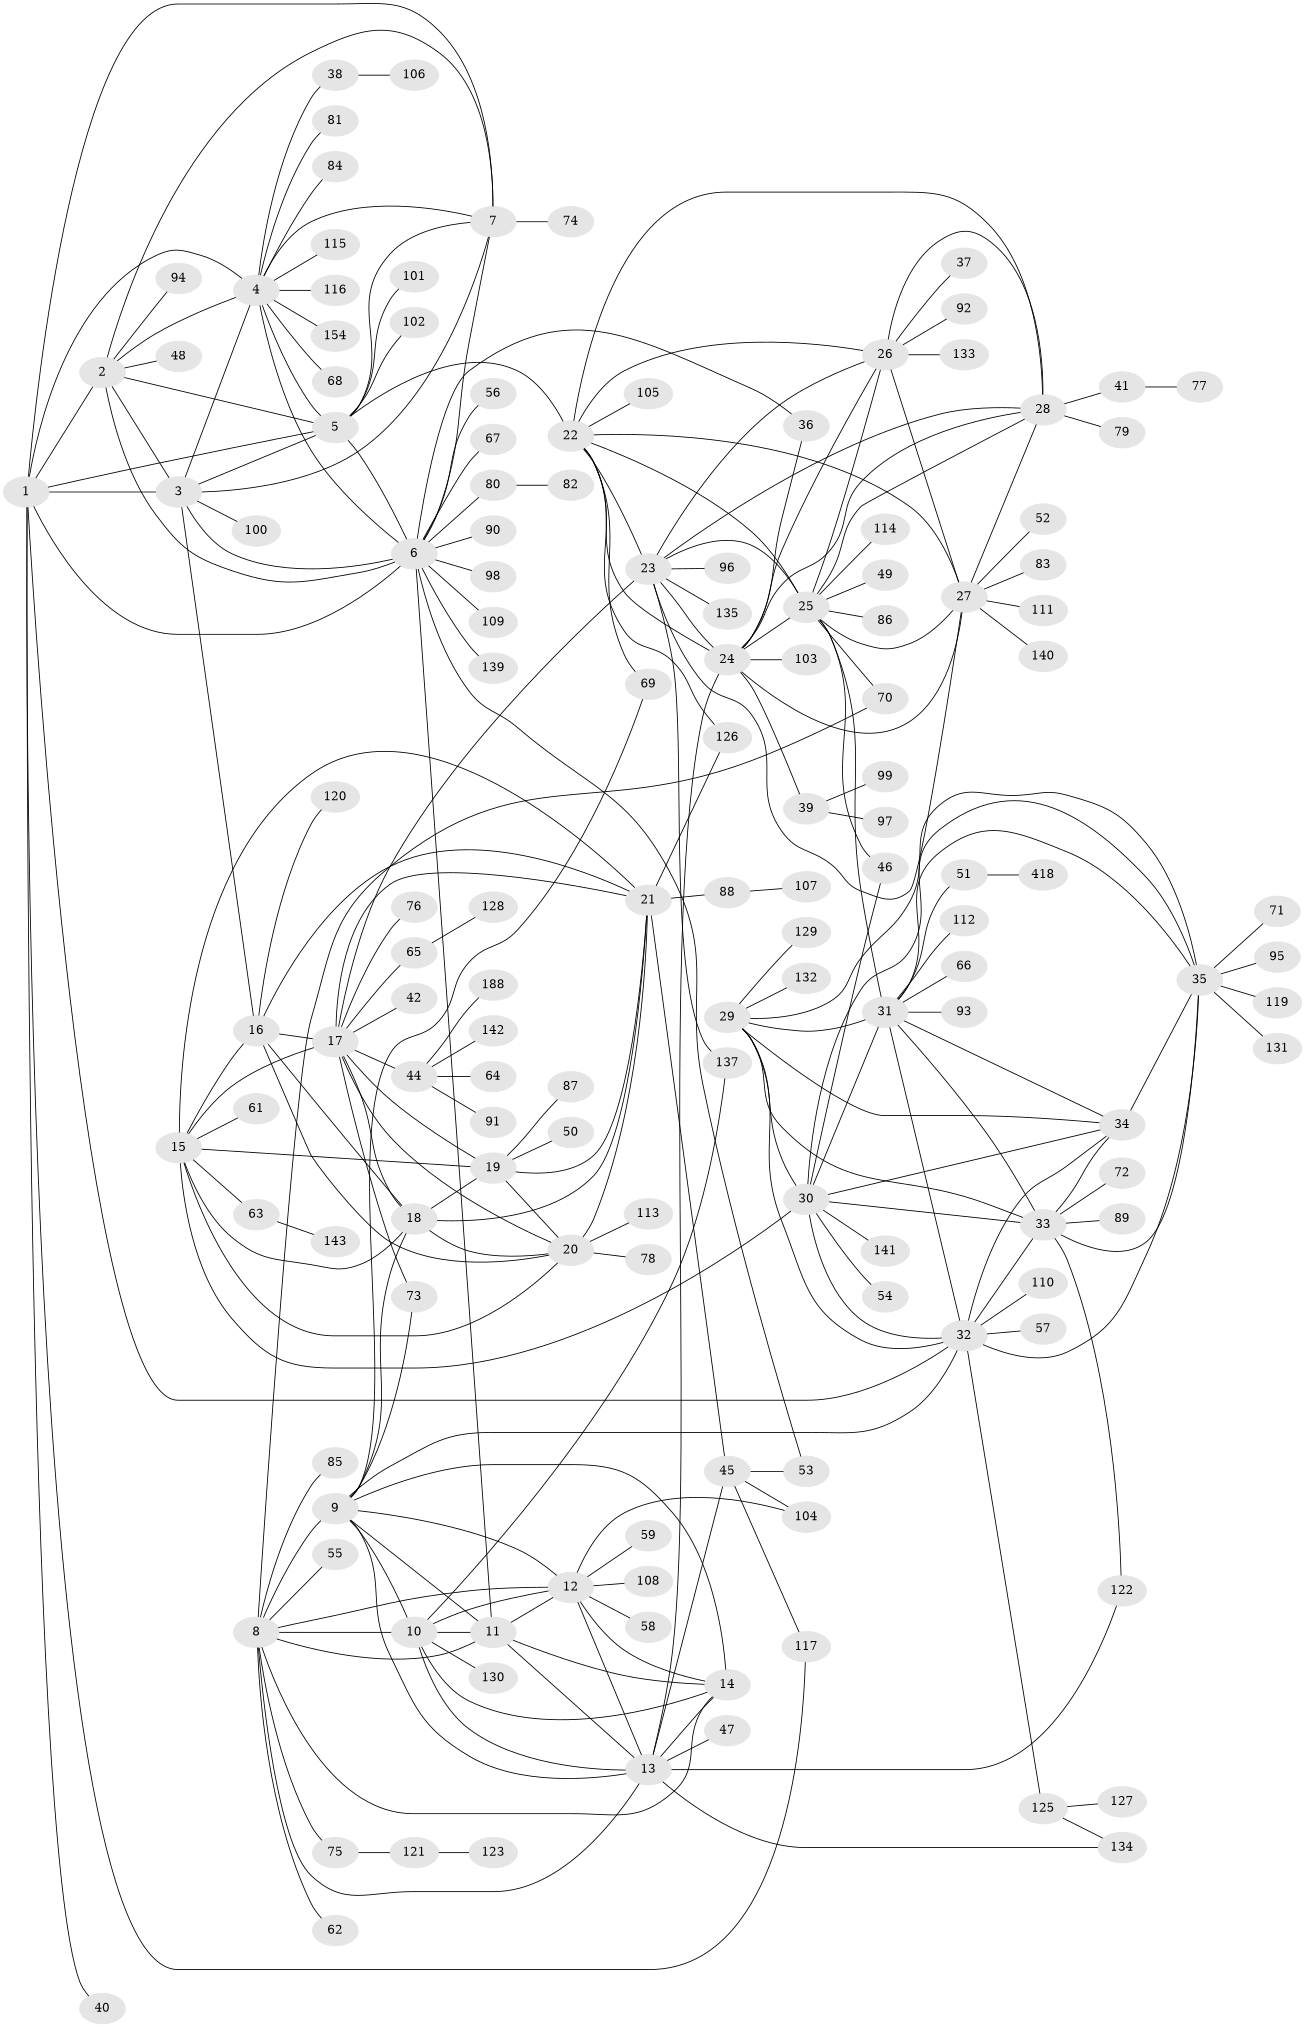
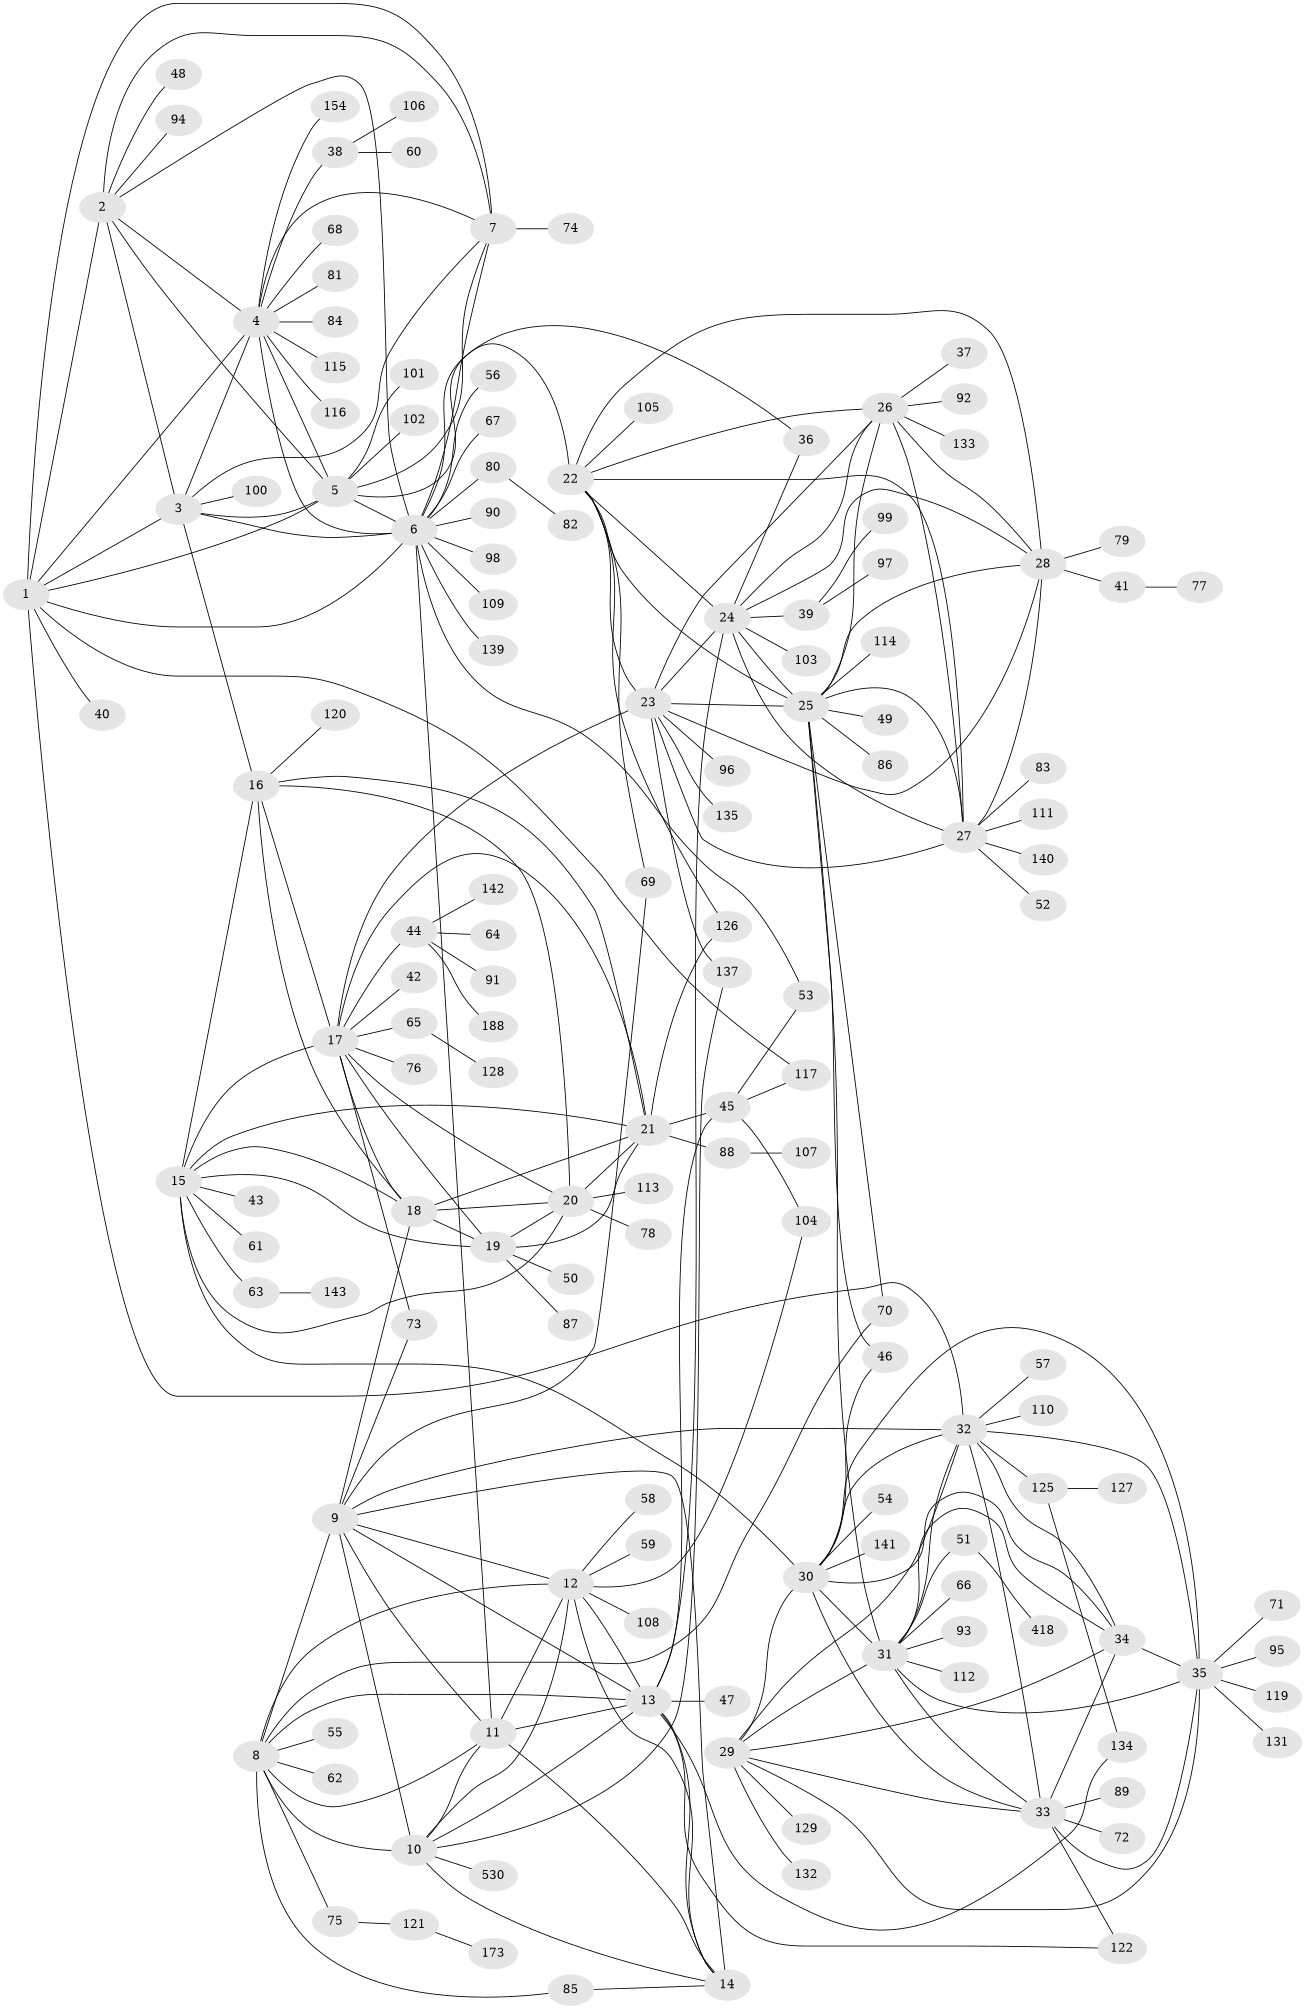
node "60": added
node "43": added
node "130": label "130" -> "530"
edge "8" -- "14": now "85" -- "14"
node "123": label "123" -> "173"
